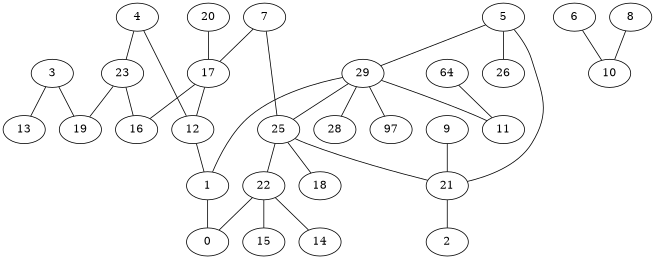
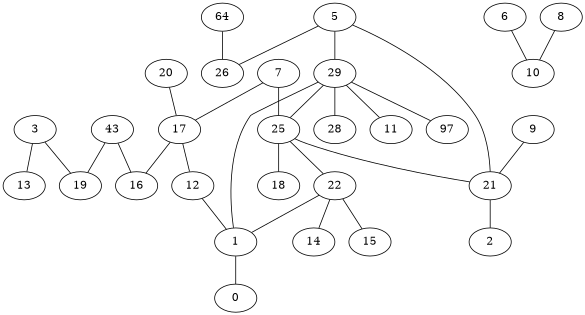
node "4": removed
node "23": label "23" -> "43"
edge "64" -- "11": now "64" -- "26"
edge "22" -- "0": now "22" -- "1"
